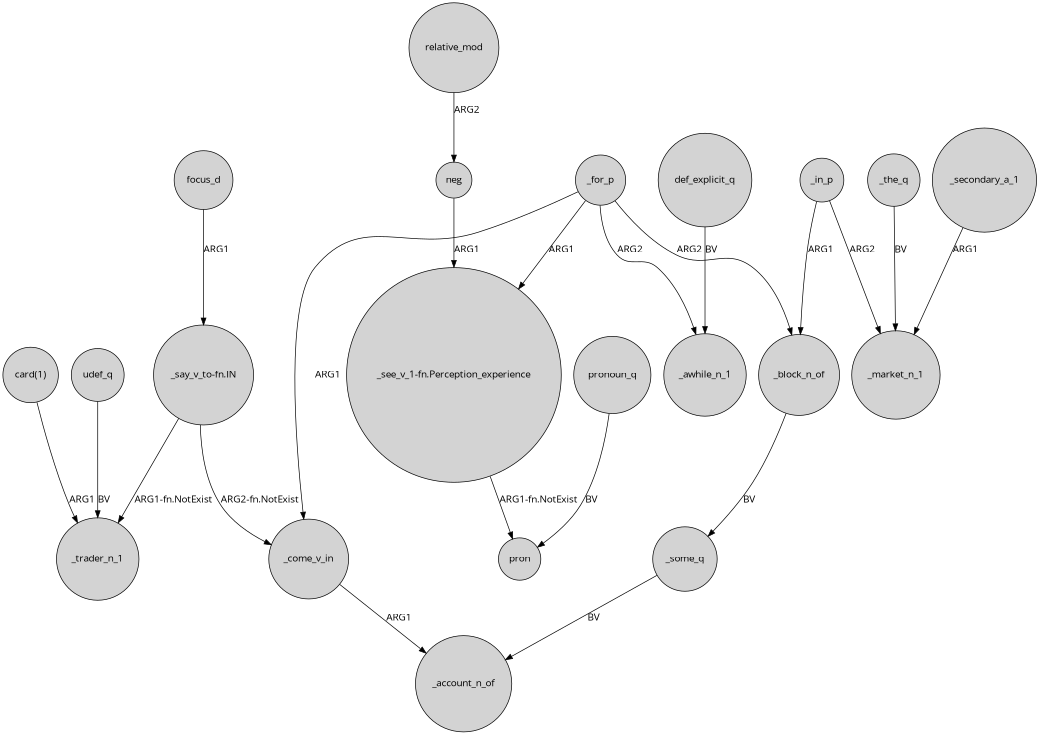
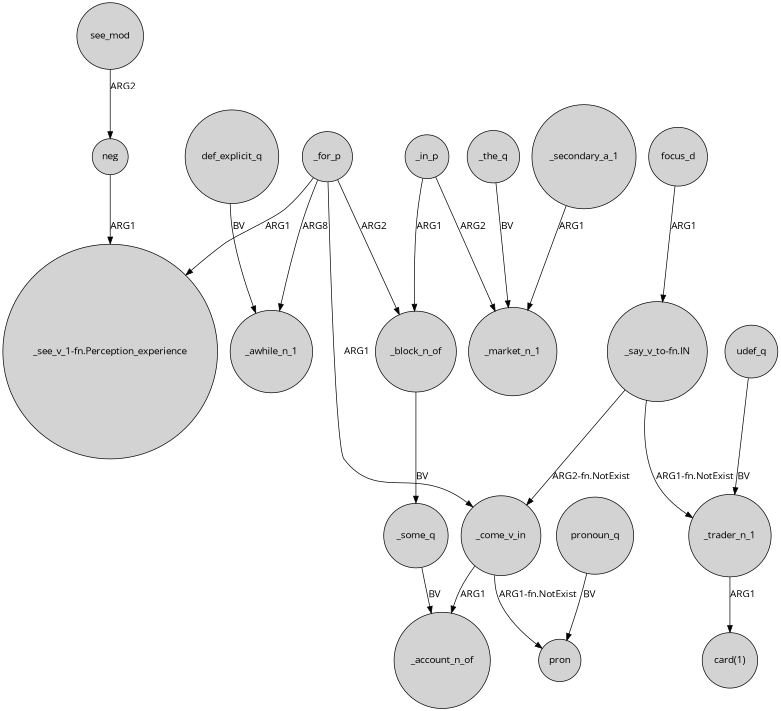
node "relative_mod": label "relative_mod" -> "see_mod"
edge "_for_p" -> "_awhile_n_1": label "ARG2" -> "ARG8"
edge "card(1)" -> "_trader_n_1": reversed
edge "_see_v_1-fn.Perception_experience" -> "pron": now "_come_v_in" -> "pron"
